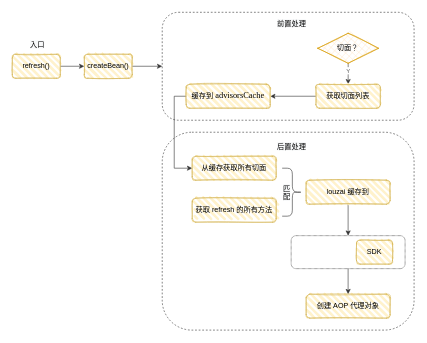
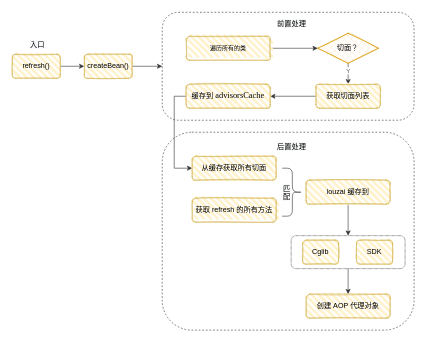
node "遍历所有的类": added
edge "遍历所有的类" -> "切面？": added
node "Cglib": added
